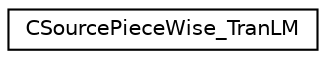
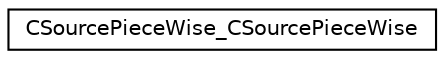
node "CSourcePieceWise_TranLM": label "CSourcePieceWise_TranLM" -> "CSourcePieceWise_CSourcePieceWise"
